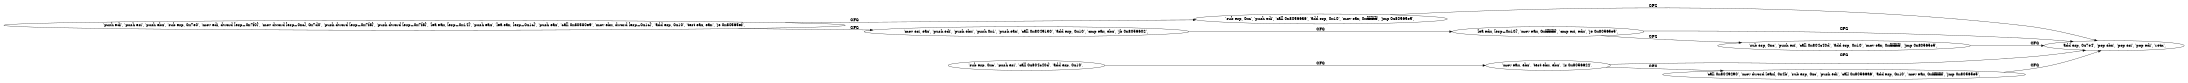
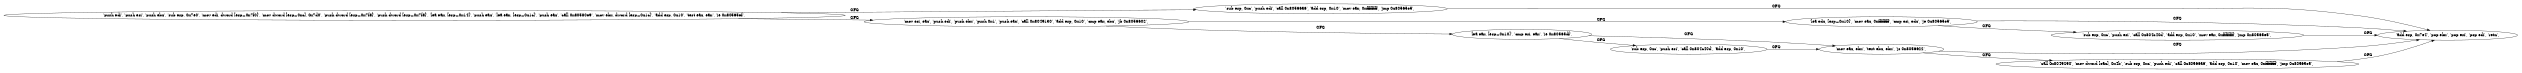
node "'lea eax, [esp+0x10]', 'cmp esi, eax', 'je 0x80565df',": added
